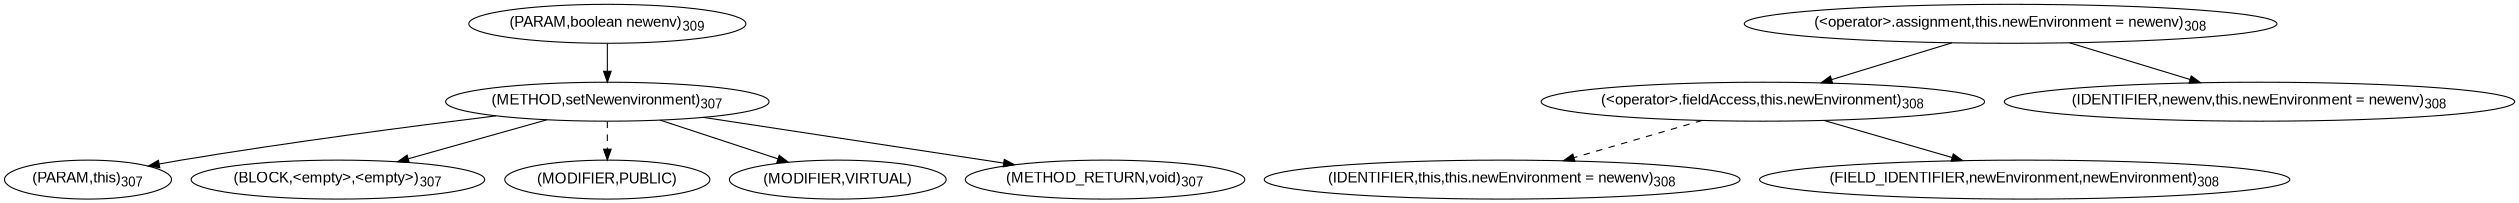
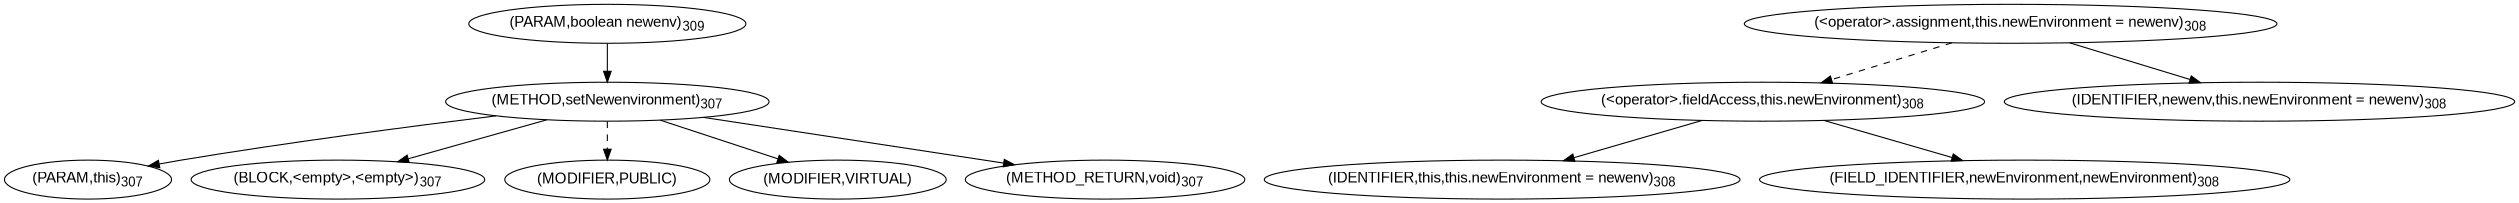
edge "(<operator>.assignment,this.newEnvironment = newenv)" -> "(<operator>.fieldAccess,this.newEnvironment)": style solid -> dashed
edge "(<operator>.fieldAccess,this.newEnvironment)" -> "(IDENTIFIER,this,this.newEnvironment = newenv)": style dashed -> solid
